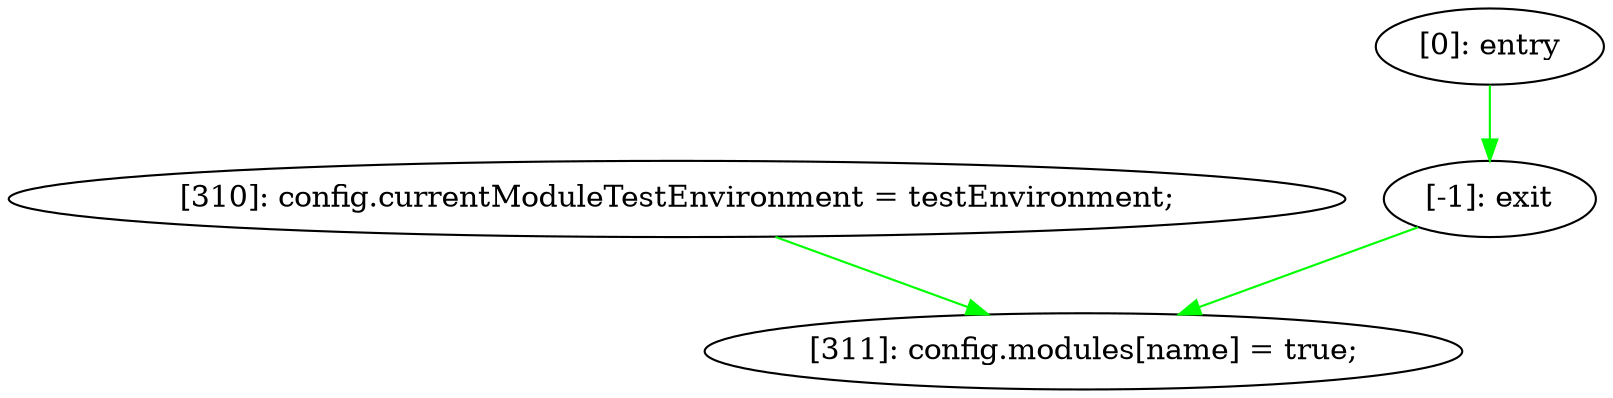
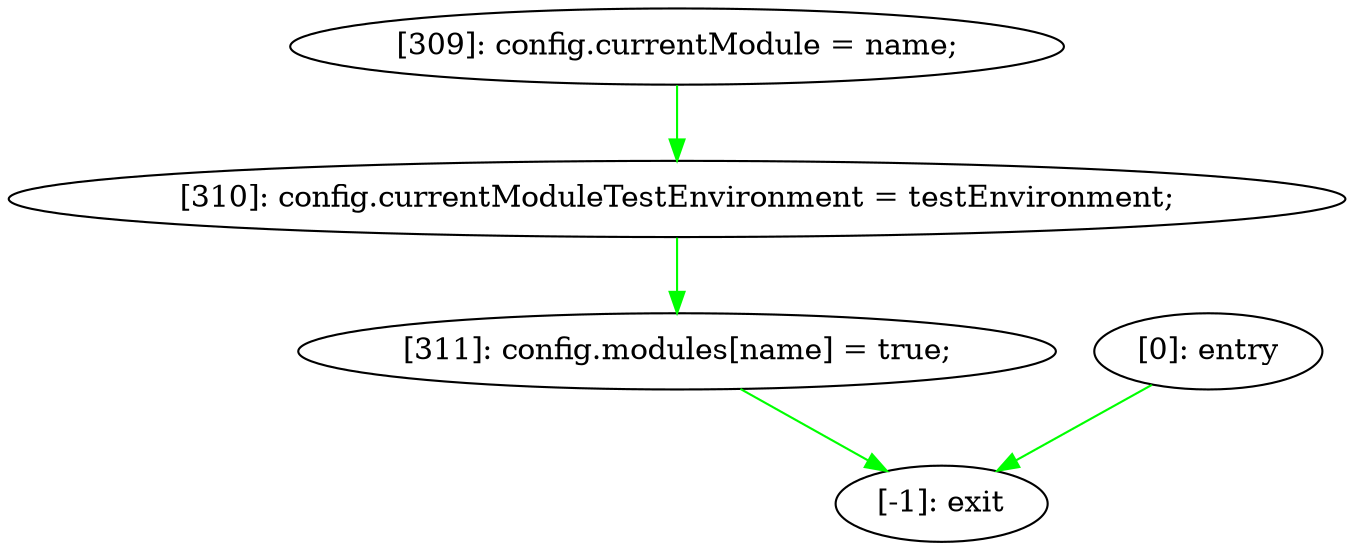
node "[309]: config.currentModule = name;": added
edge "[-1]: exit" -> "[311]: config.modules[name] = true;": reversed
